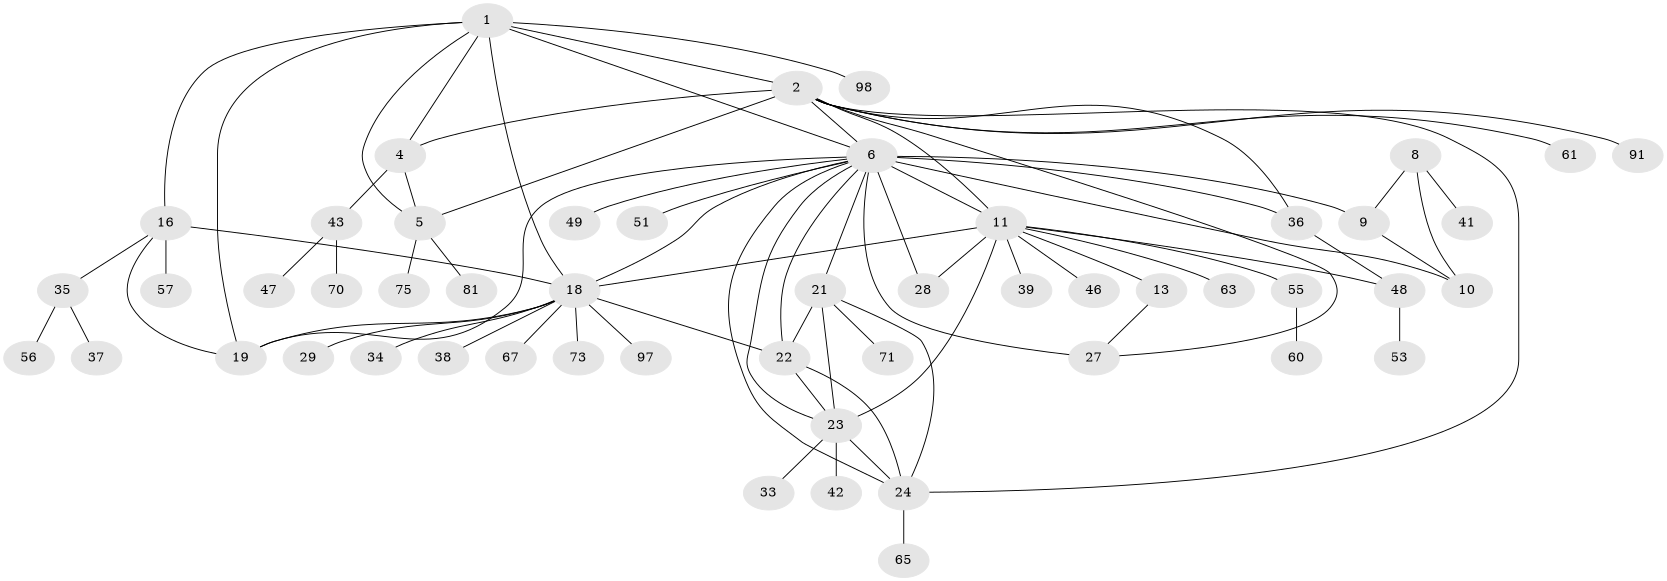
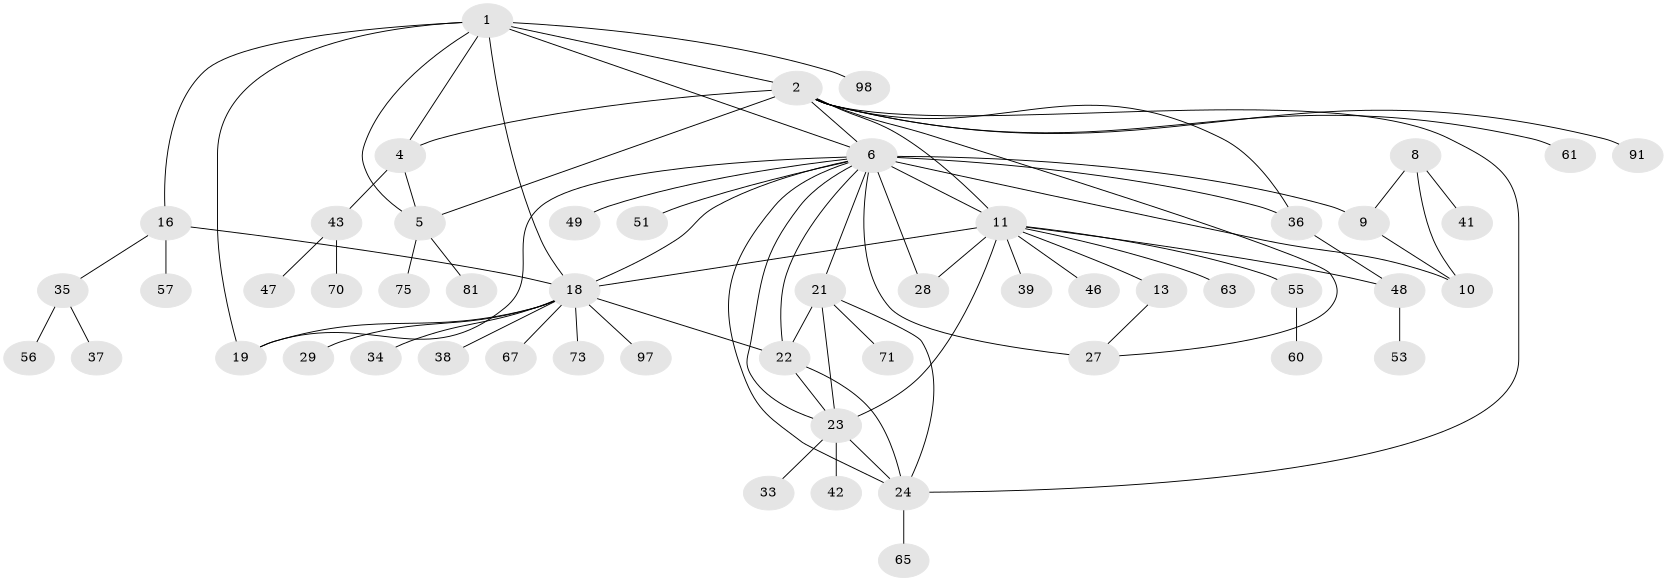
edge "16" -- "19": removed
